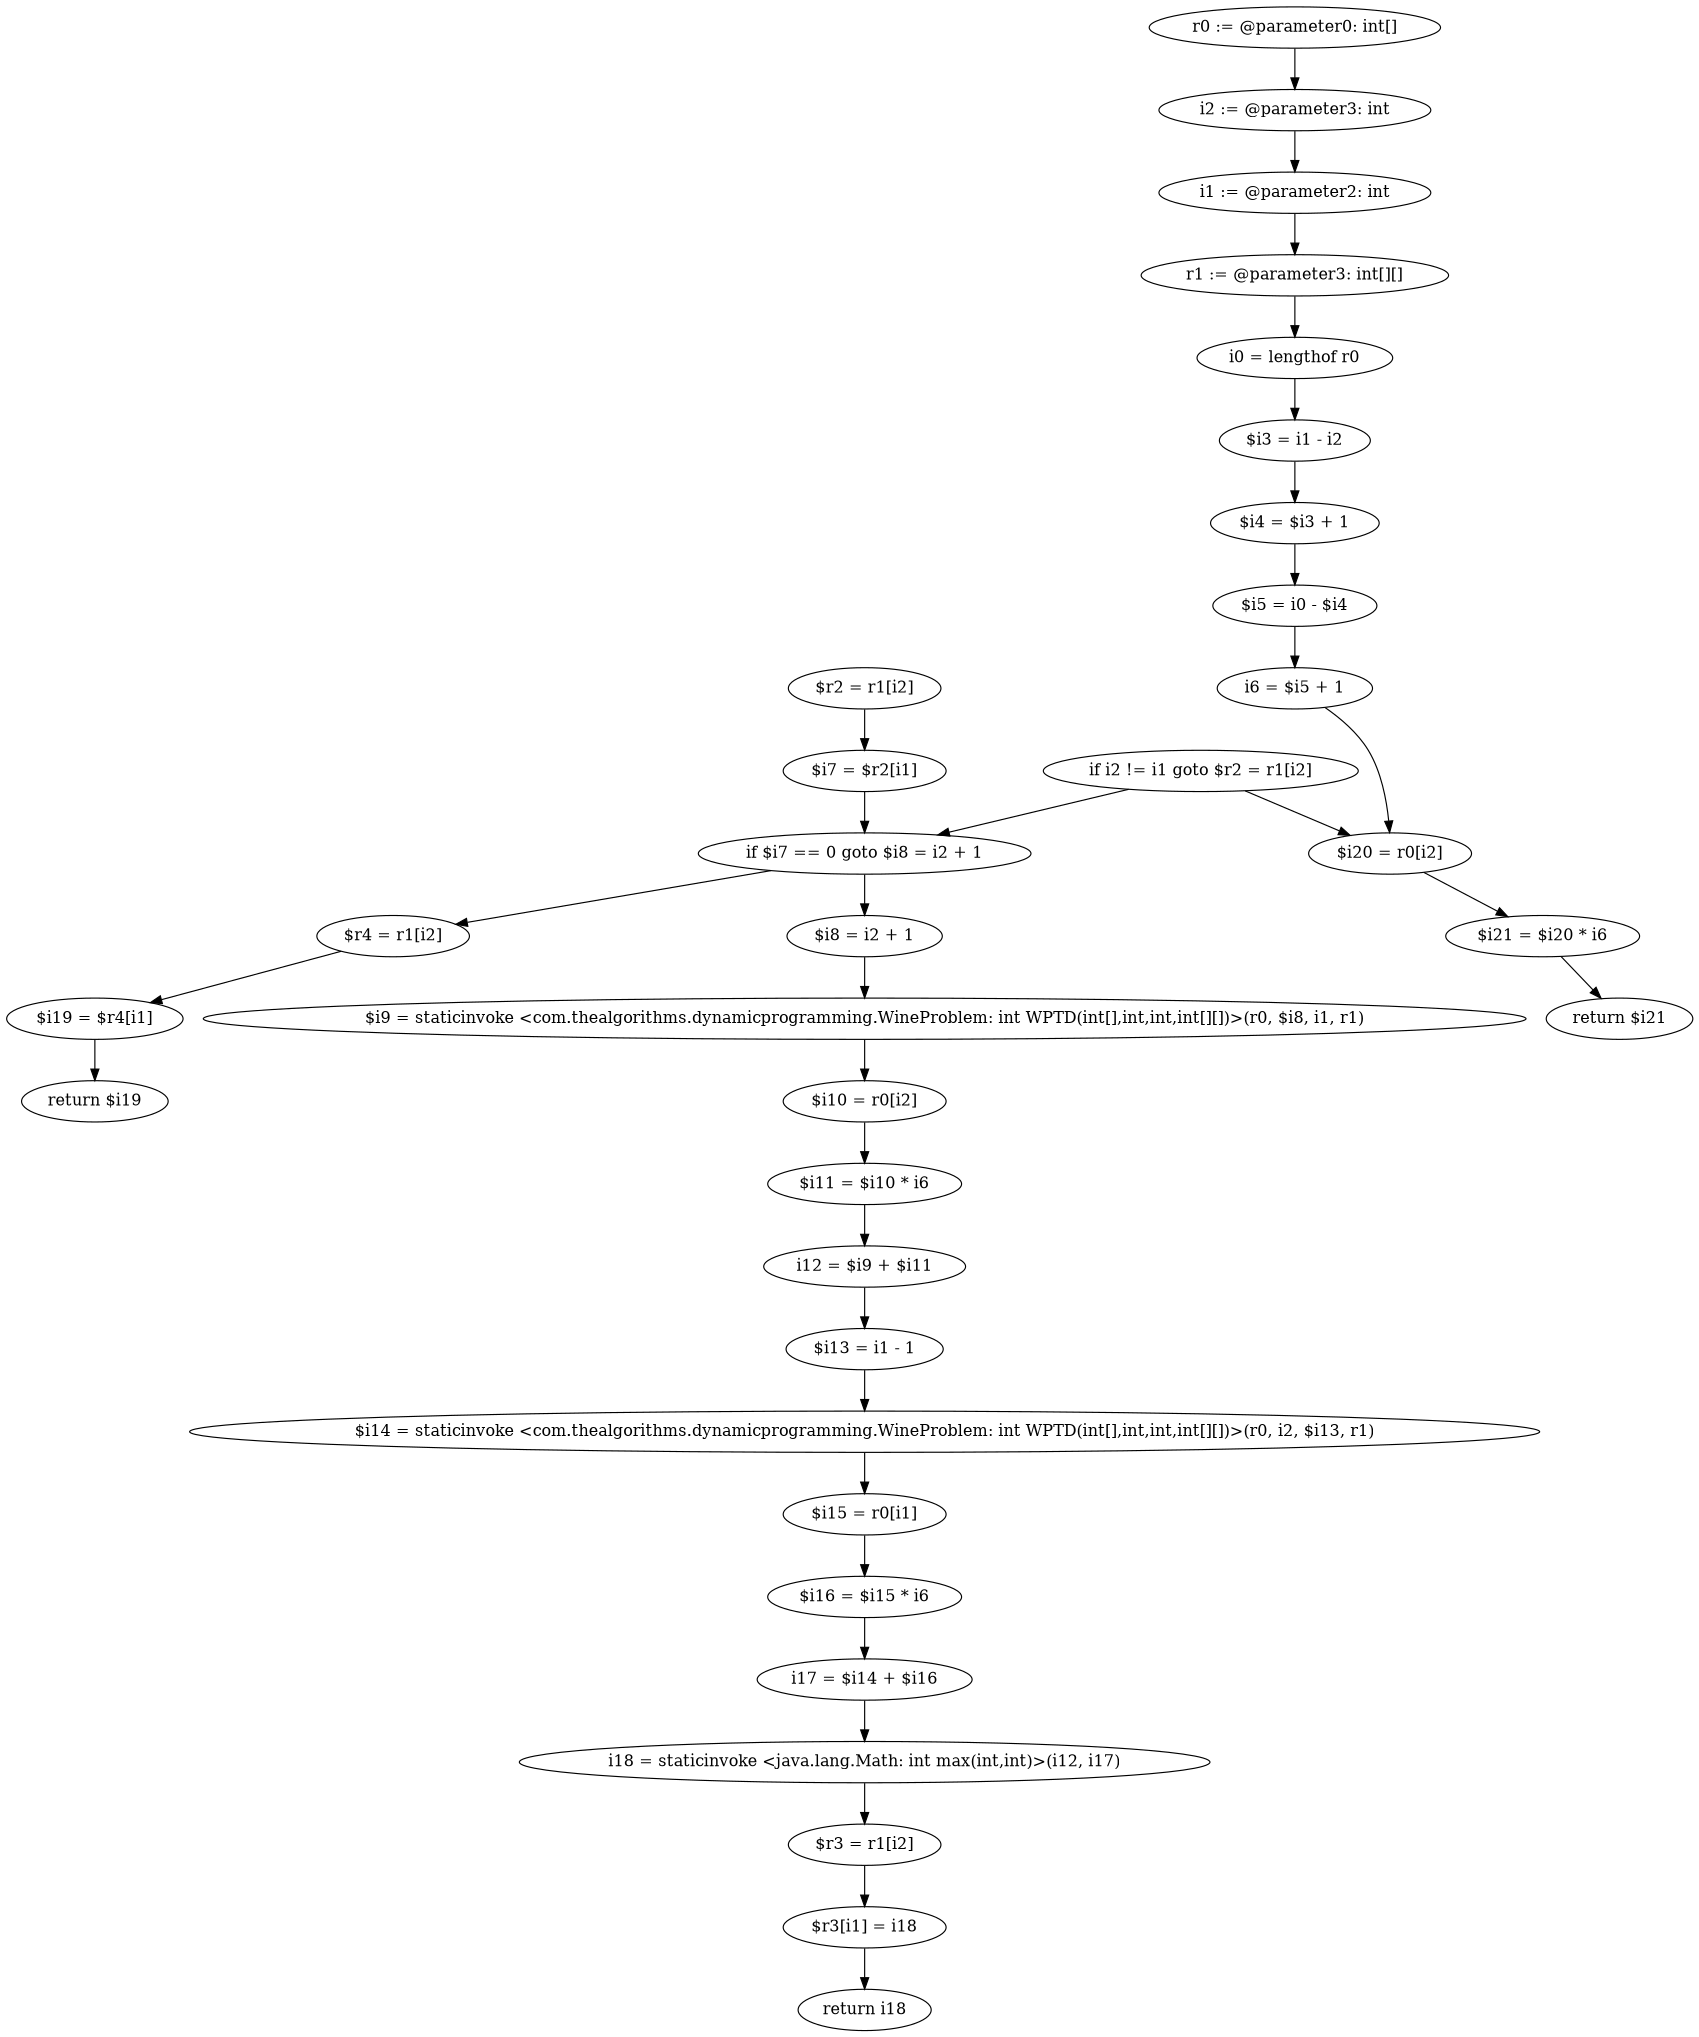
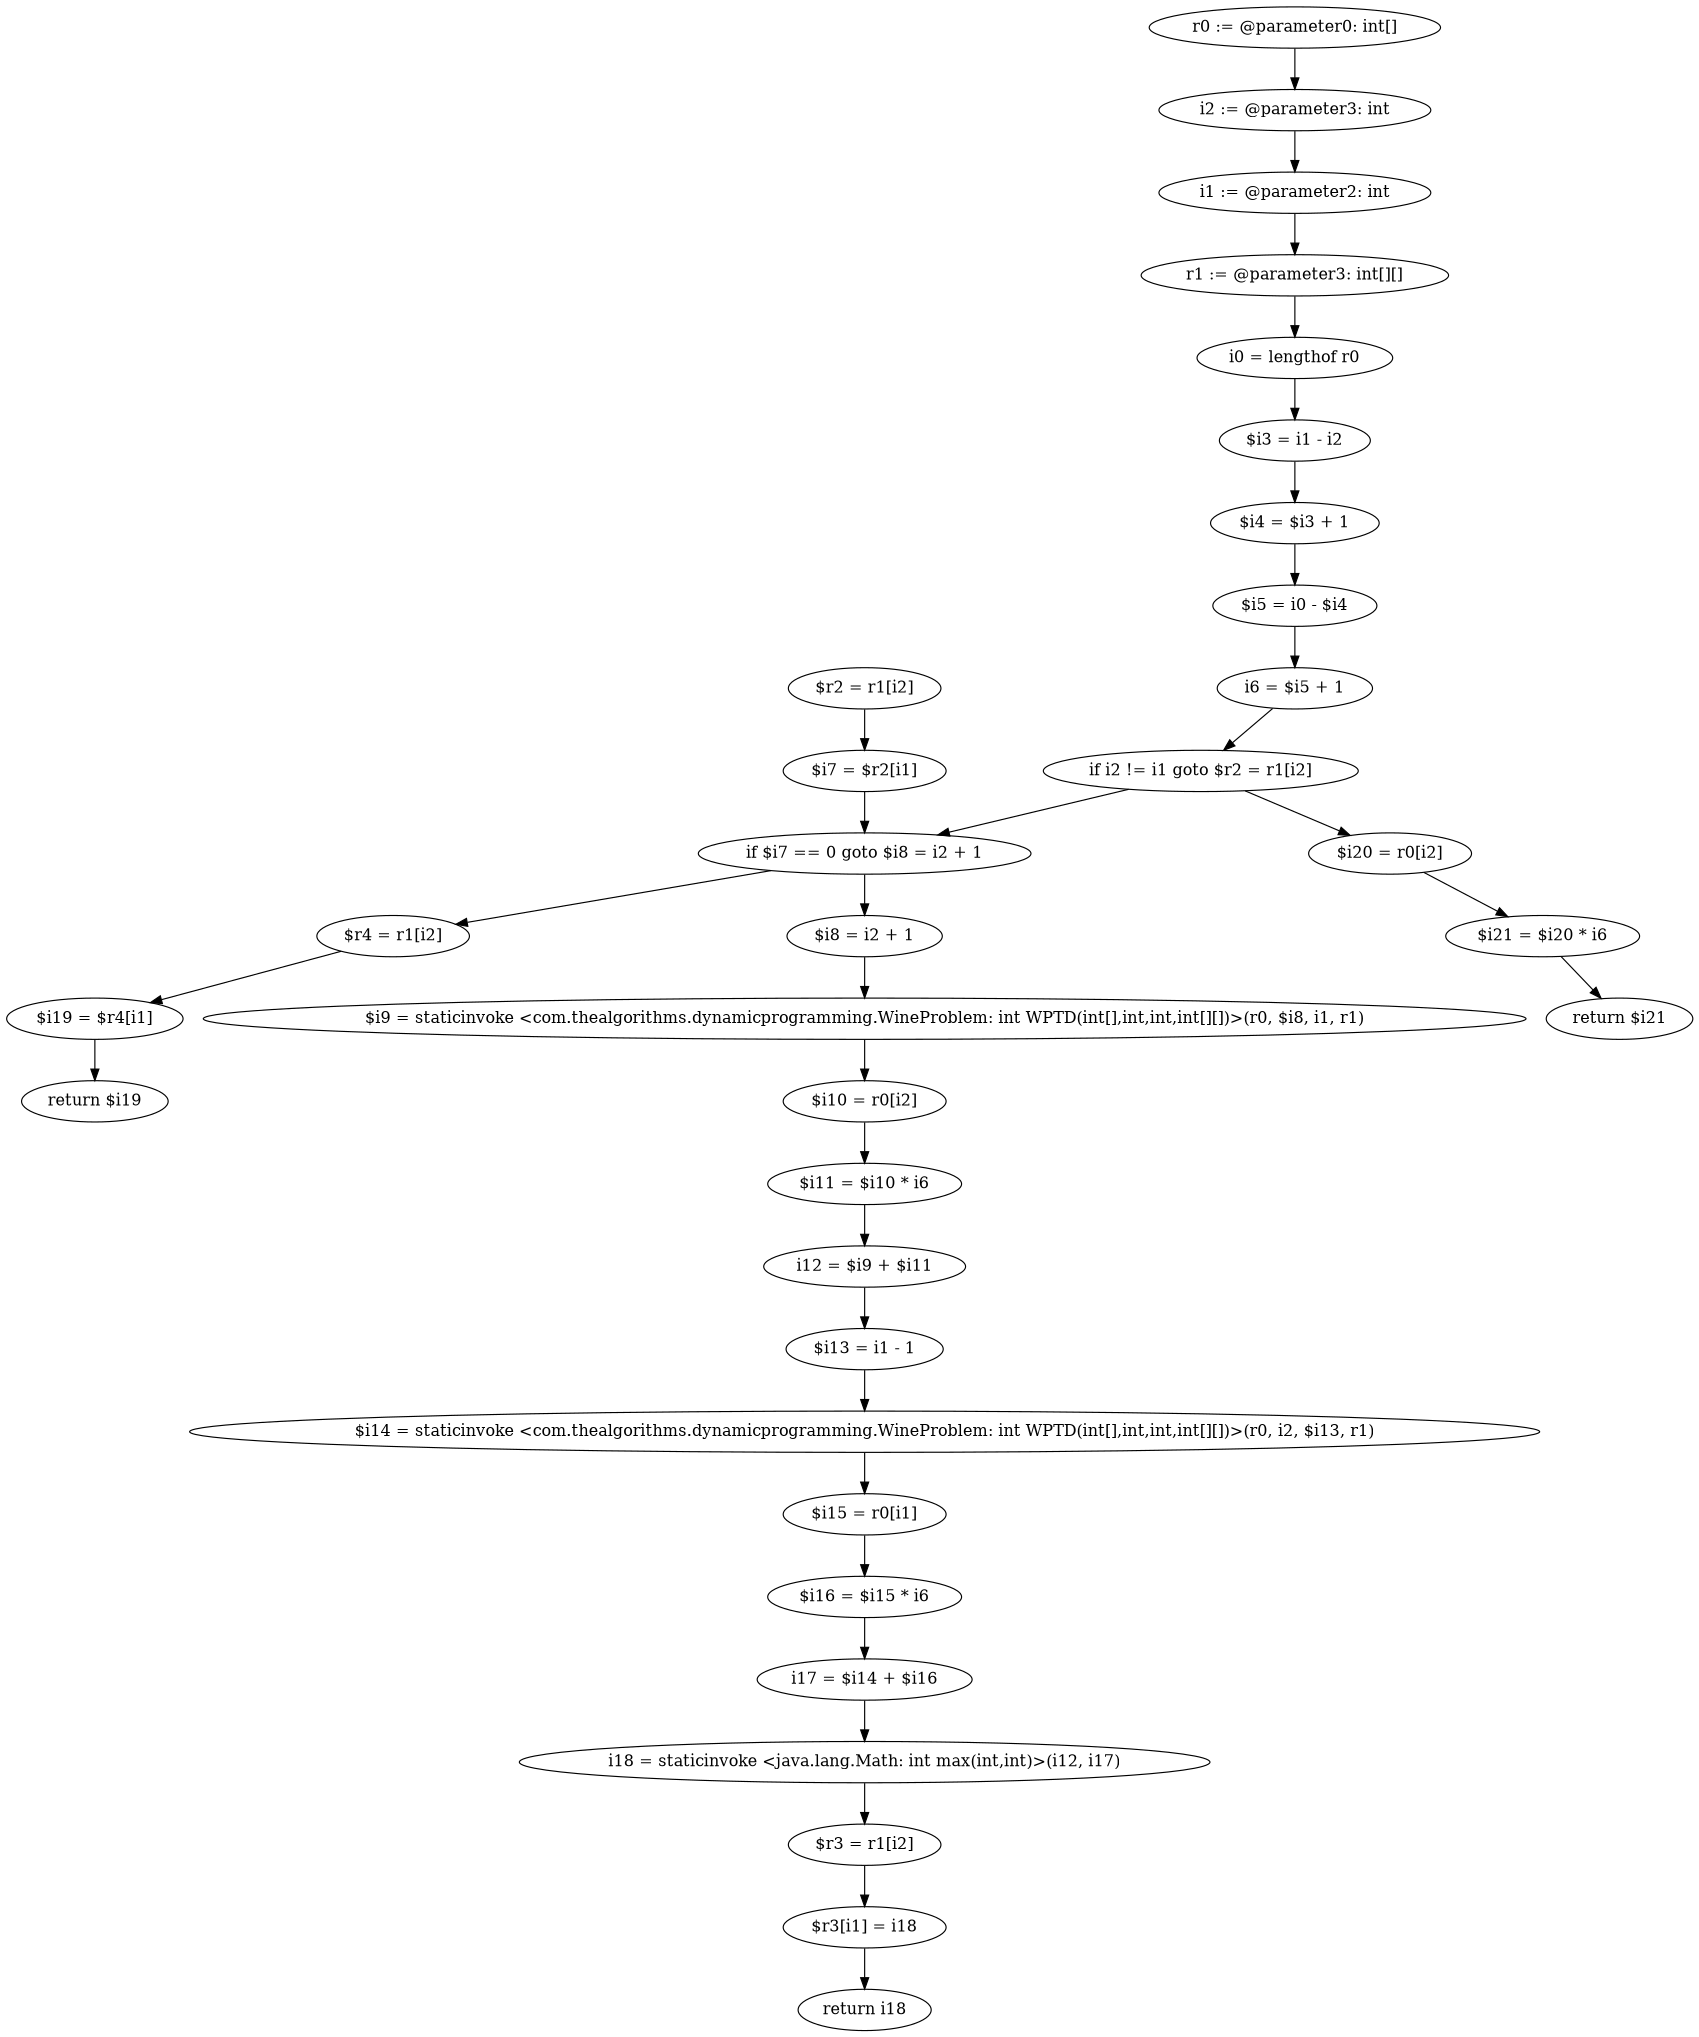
edge "i6 = $i5 + 1" -> "$i20 = r0[i2]": now "i6 = $i5 + 1" -> "if i2 != i1 goto $r2 = r1[i2]"
